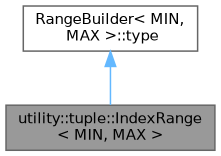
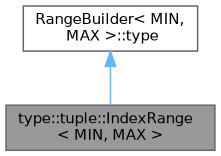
node "utility::tuple::IndexRange < MIN, MAX >": label "utility::tuple::IndexRange < MIN, MAX >" -> "type::tuple::IndexRange < MIN, MAX >"
